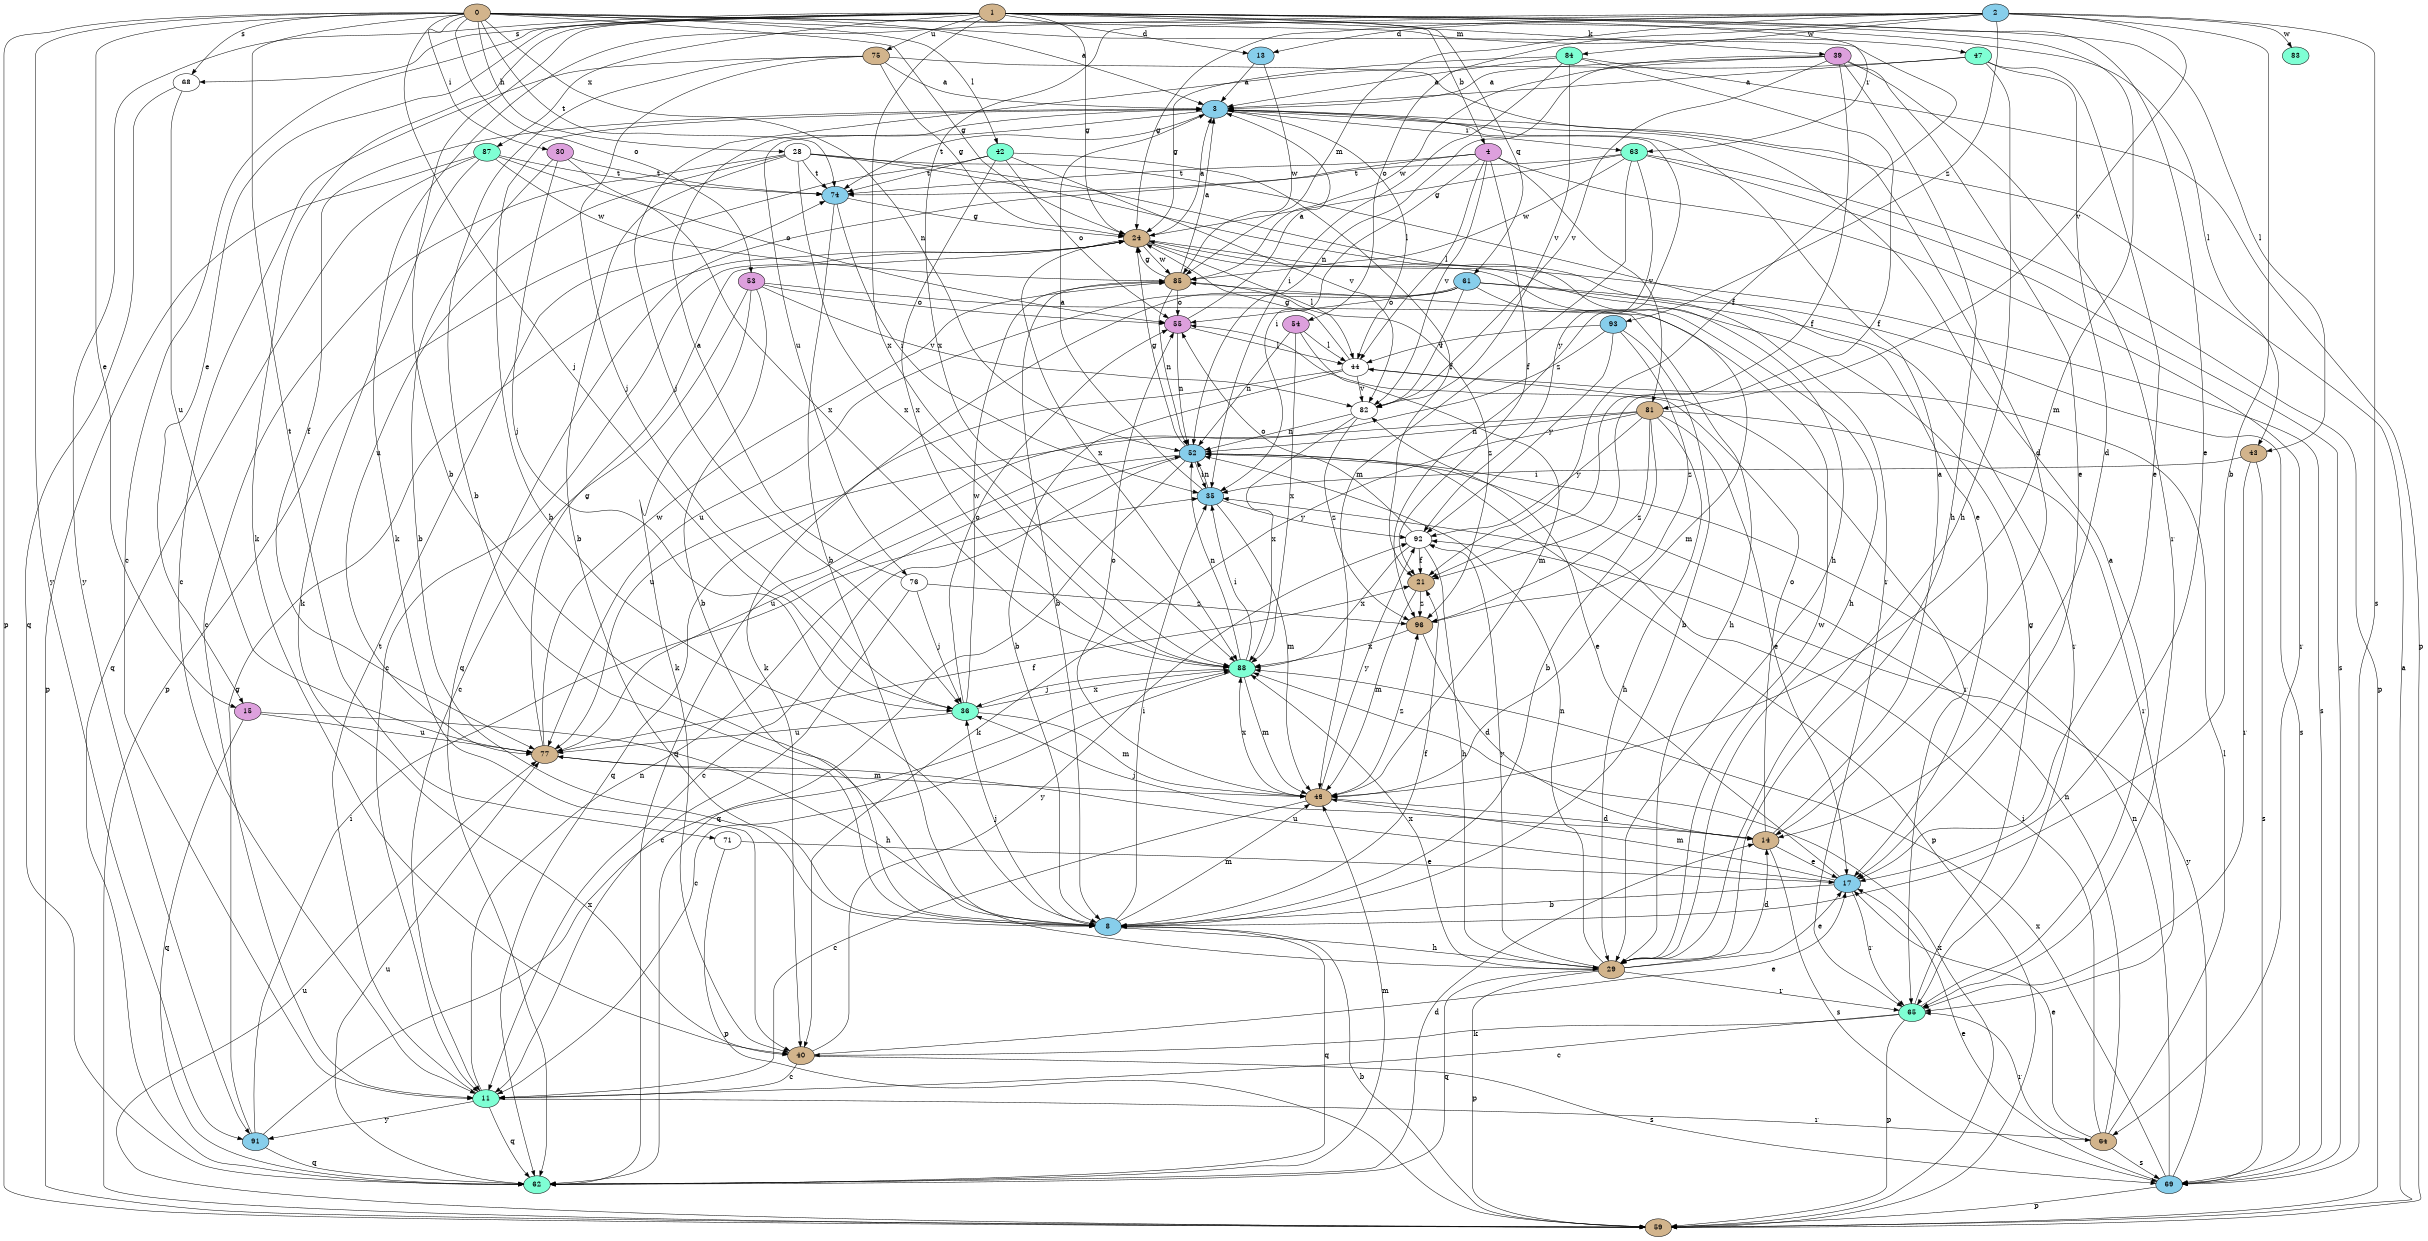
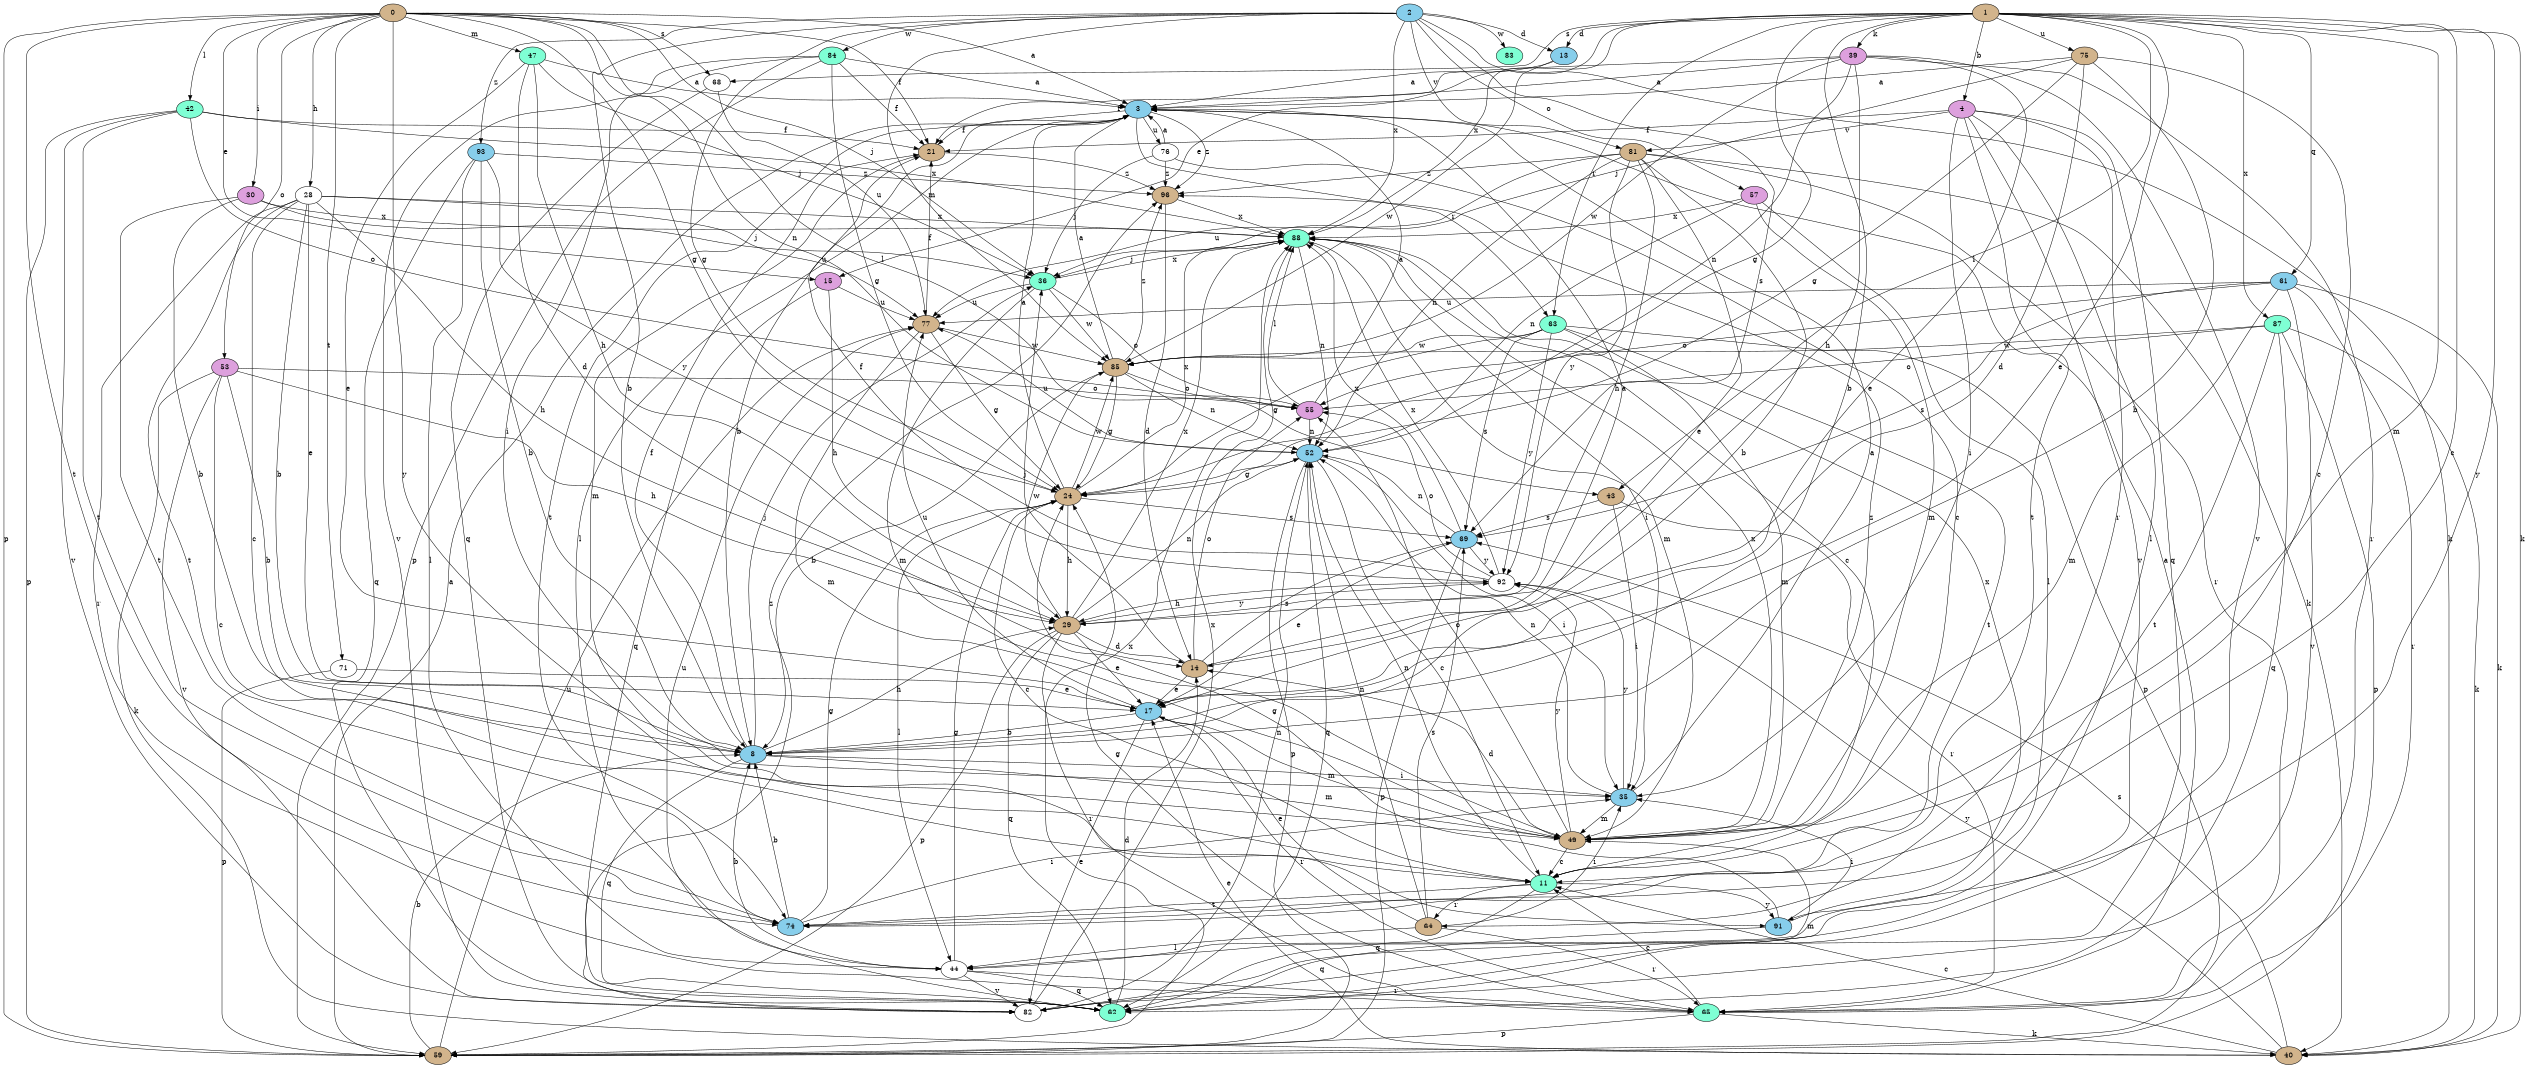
edge "3" -> "77": now "3" -> "21"
node "54": label "54" -> "57"
edge "55" -> "44": now "55" -> "88"
